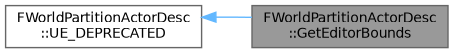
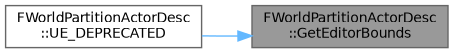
edge "FWorldPartitionActorDesc ::GetEditorBounds" -> "FWorldPartitionActorDesc ::UE_DEPRECATED": reversed
